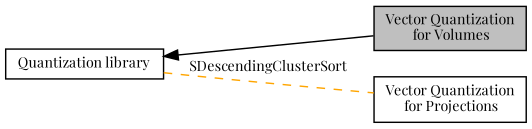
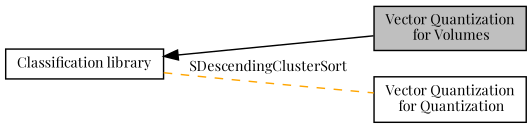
node "Quantization library": label "Quantization library" -> "Classification library"
node "Vector Quantization for Projections": label "Vector Quantization for Projections" -> "Vector Quantization for Quantization"
